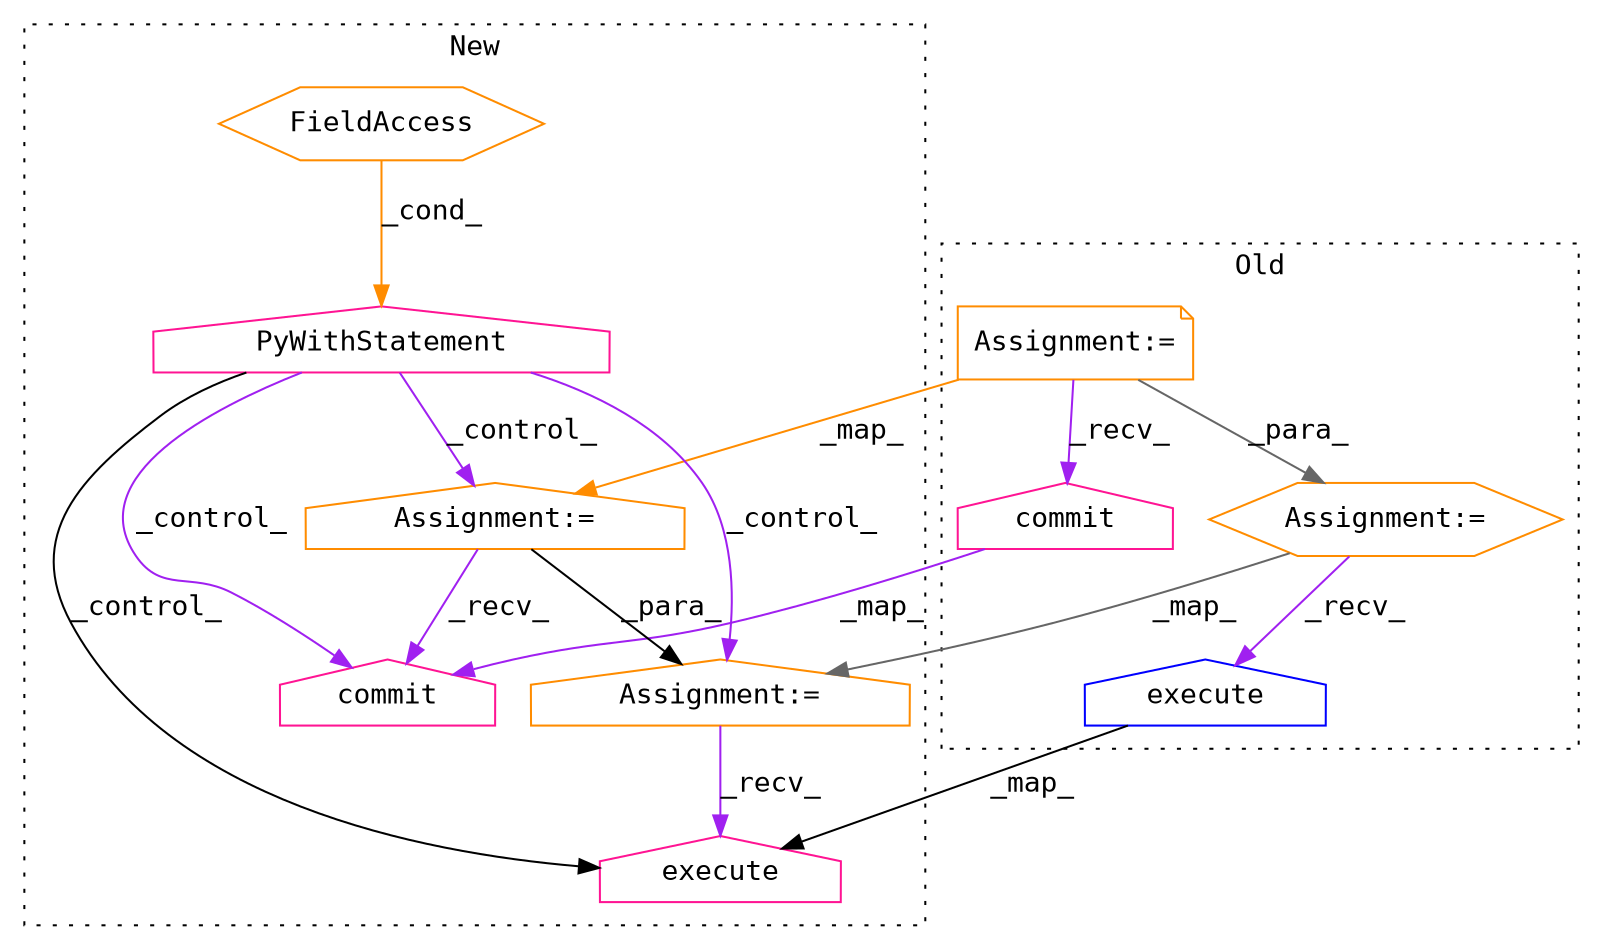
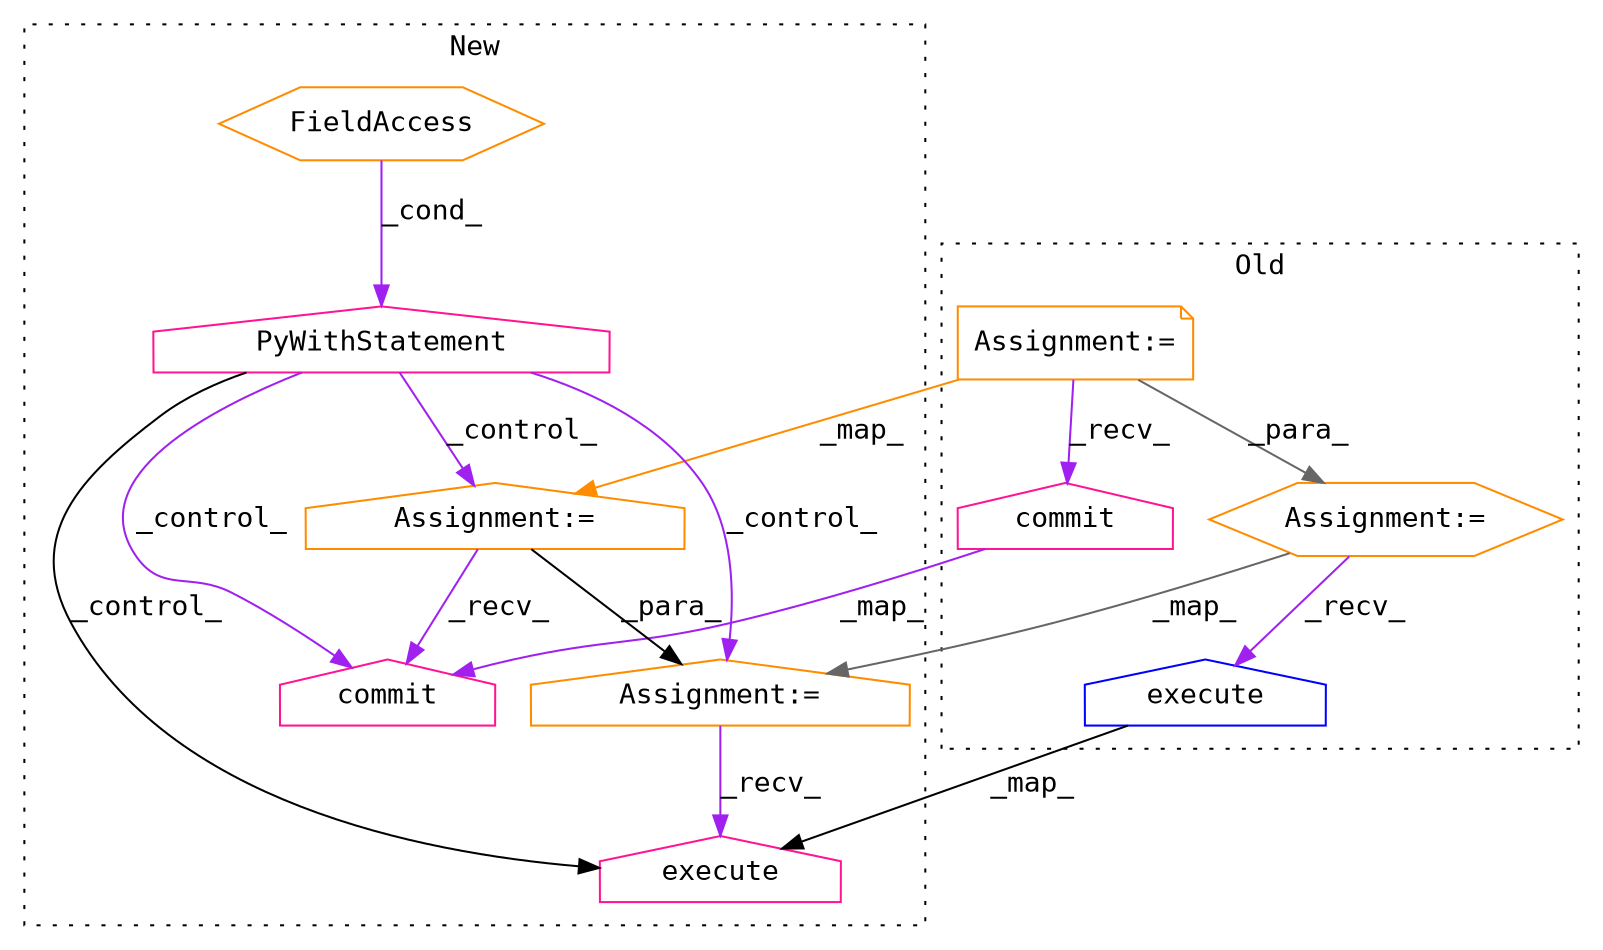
edge "FieldAccess" -> "PyWithStatement": color darkorange -> purple
